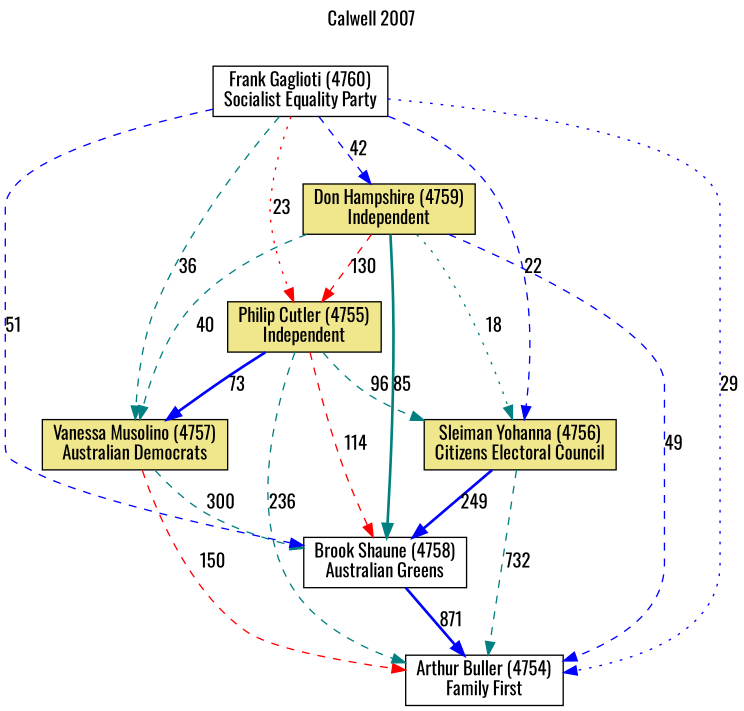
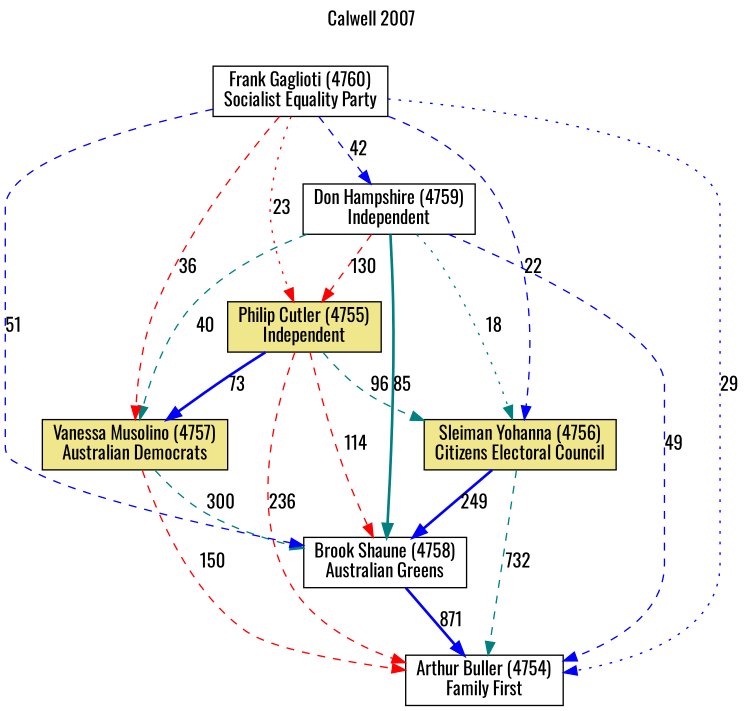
node "Don Hampshire (4759) Independent": fillcolor khaki -> white
edge "Frank Gaglioti (4760) Socialist Equality Party" -> "Vanessa Musolino (4757) Australian Democrats": color teal -> red
edge "Philip Cutler (4755) Independent" -> "Arthur Buller (4754) Family First": color teal -> red
